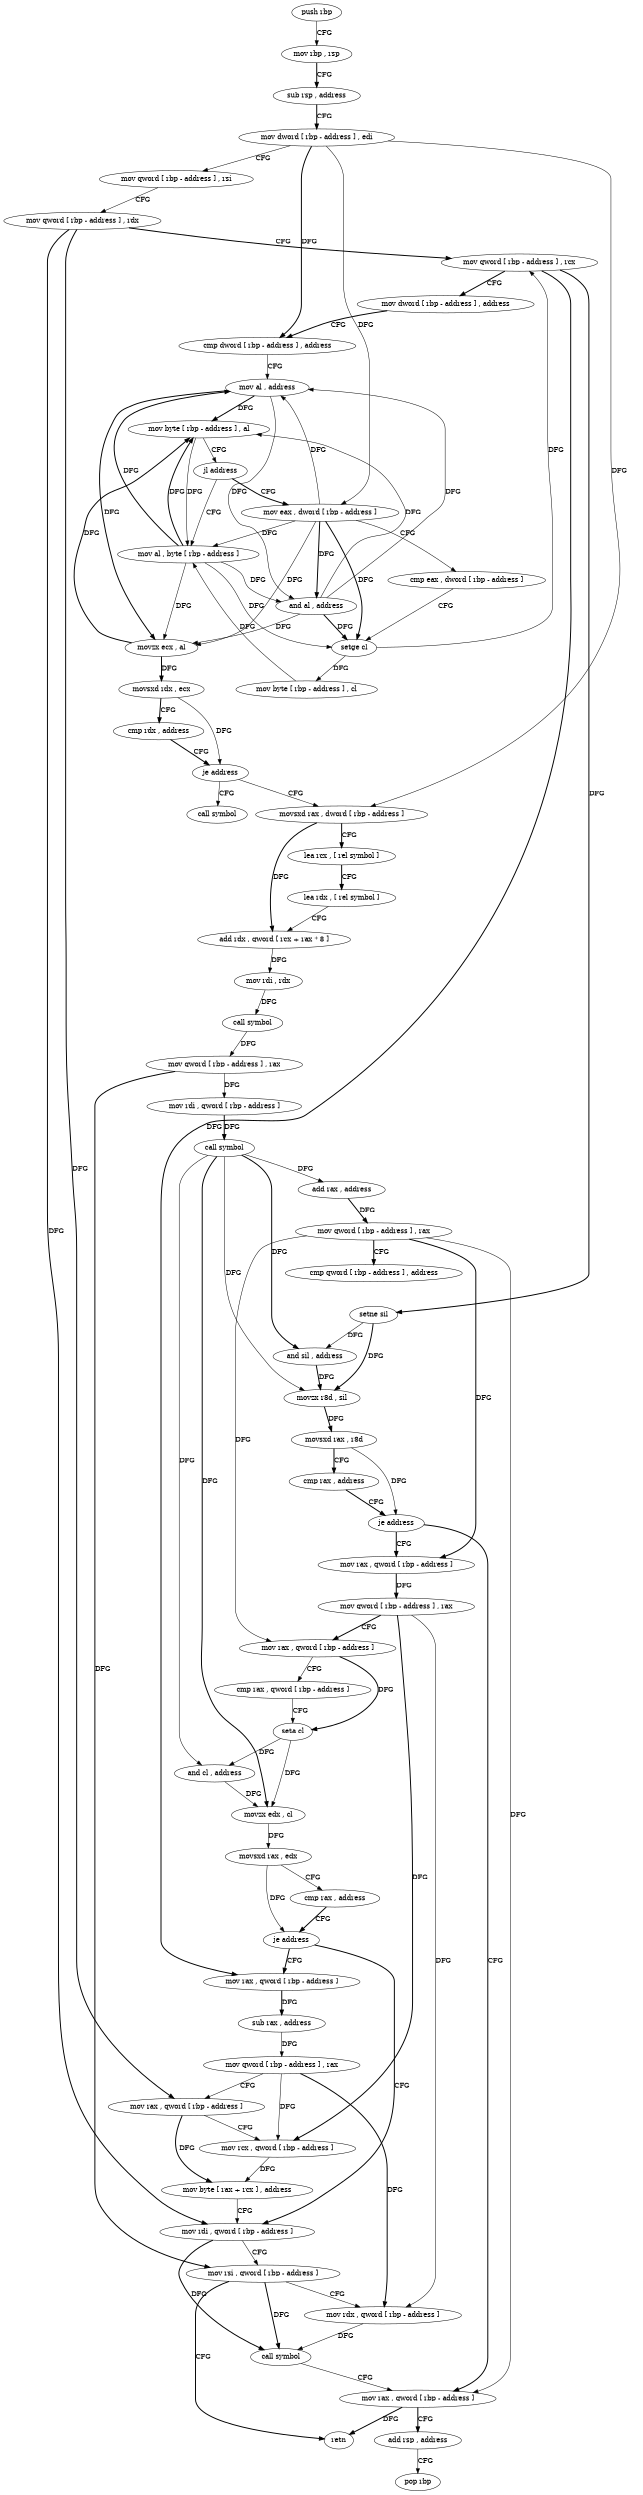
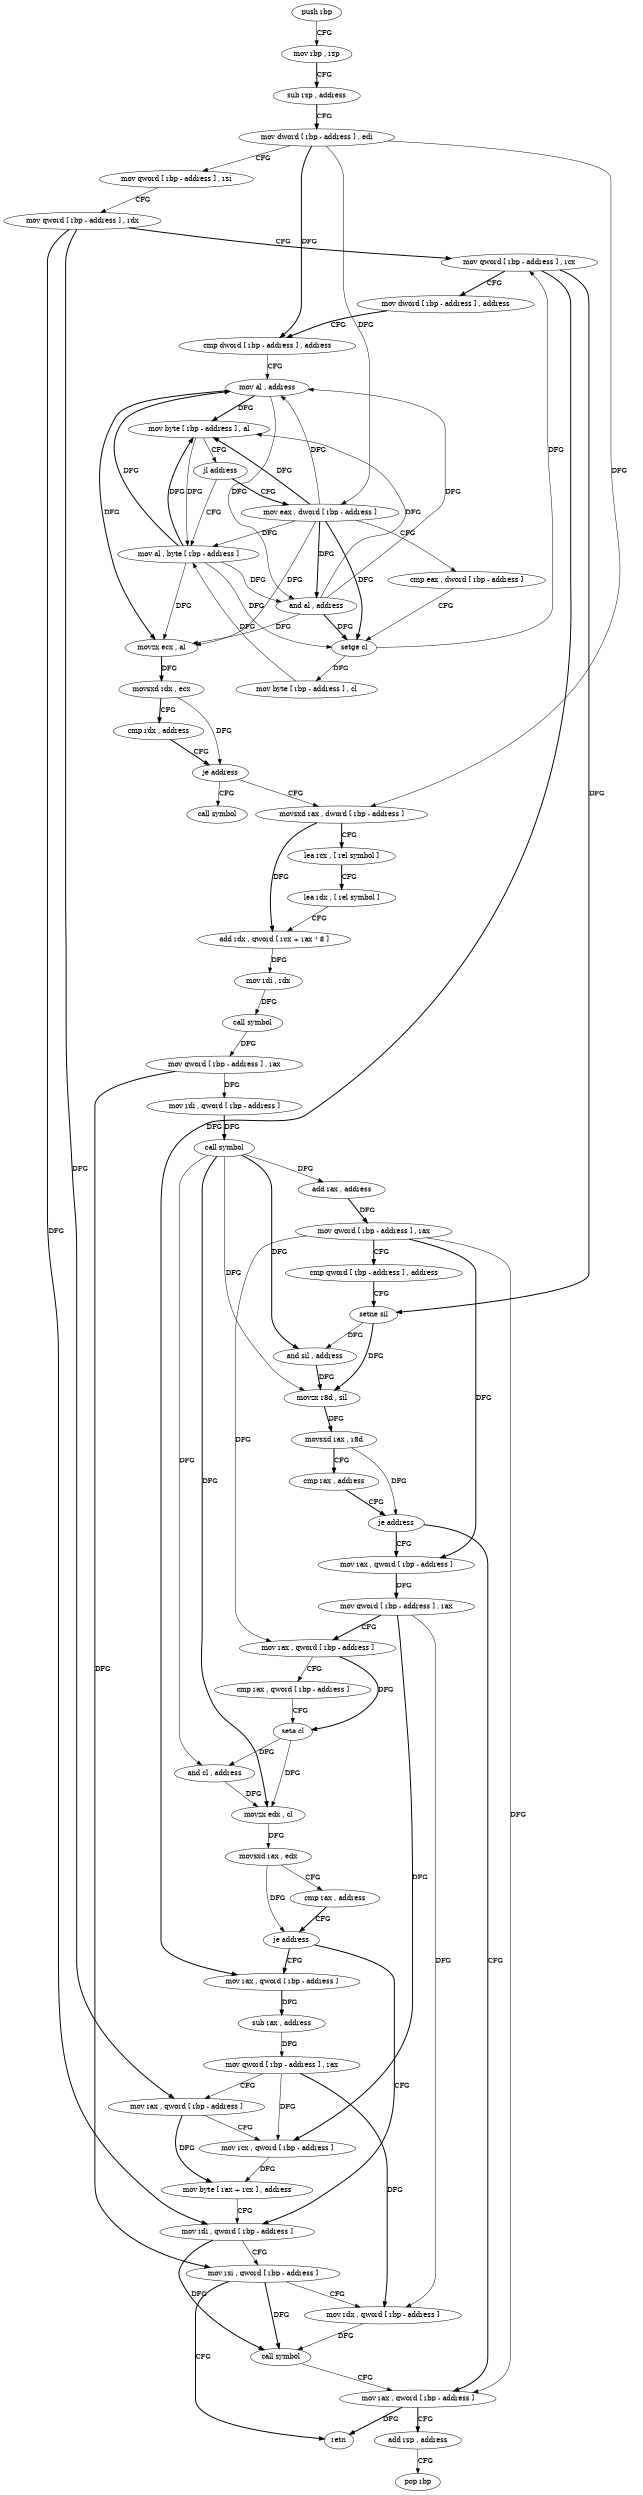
edge "movzx ecx , al" -> "mov byte [ rbp - address ] , al": now "mov eax , dword [ rbp - address ]" -> "mov byte [ rbp - address ] , al"
edge "cmp qword [ rbp - address ] , address" -> "setne sil": added, label "CFG"
